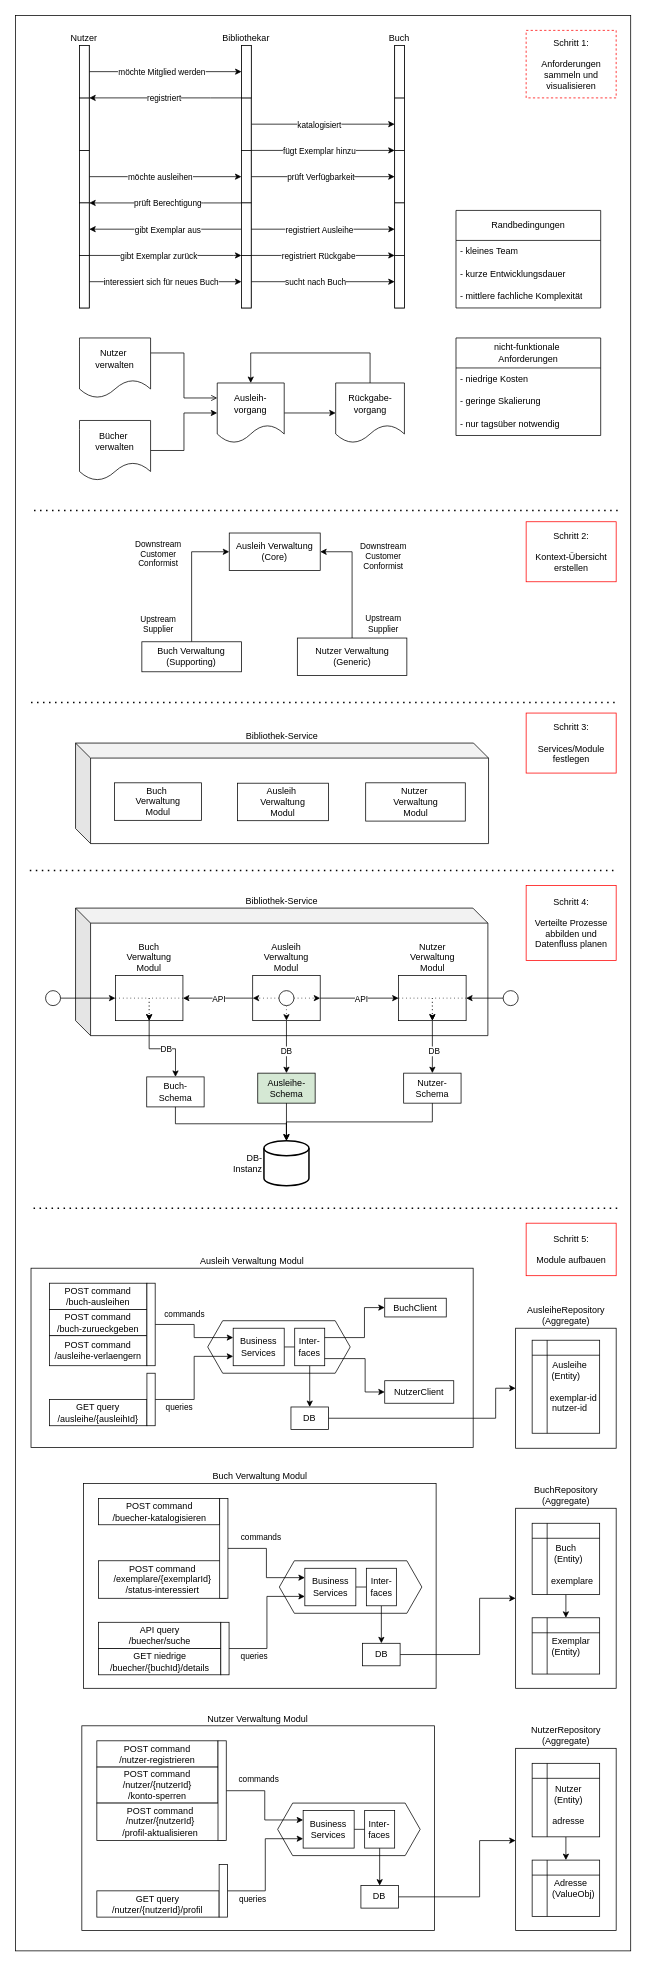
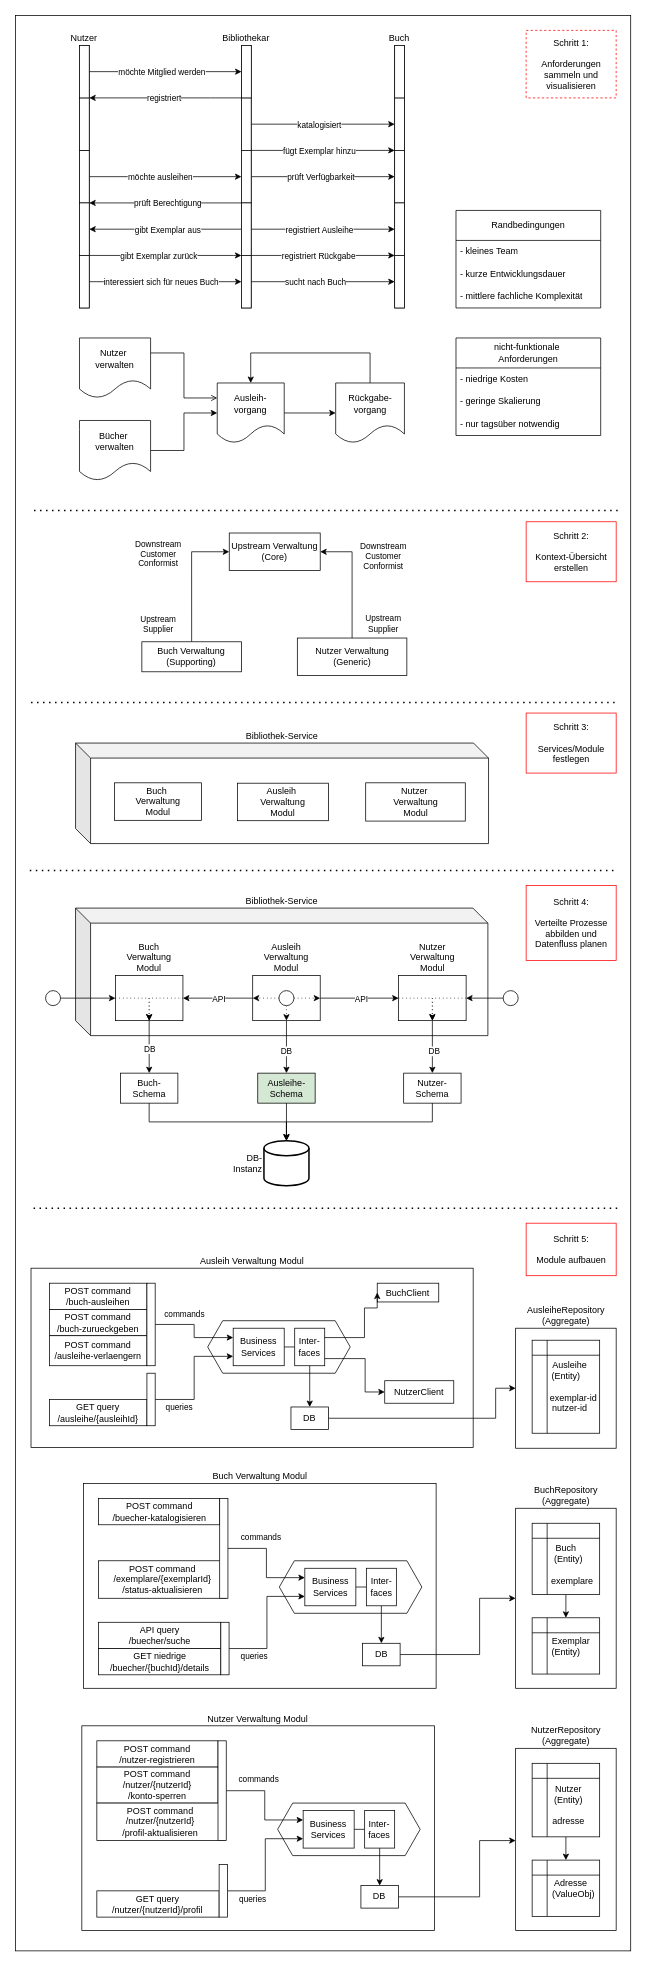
node "Ausleih Verwaltung (Core)": label "Ausleih Verwaltung (Core)" -> "Upstream Verwaltung (Core)"
node "Buch- Schema": moved (175, 1092) -> (149, 1088)
node "BuchClient": moved (415, 1307) -> (408, 1292)
node "POST command /exemplare/{exemplarId} /status-interessiert": label "POST command /exemplare/{exemplarId} /status-interessiert" -> "POST command /exemplare/{exemplarId} /status-aktualisieren"
